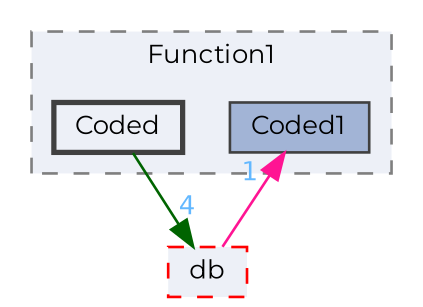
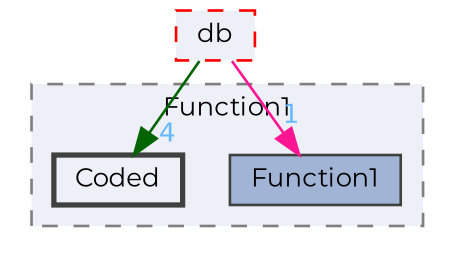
node "Coded1": label "Coded1" -> "Function1"
edge "Coded" -> "db": reversed
